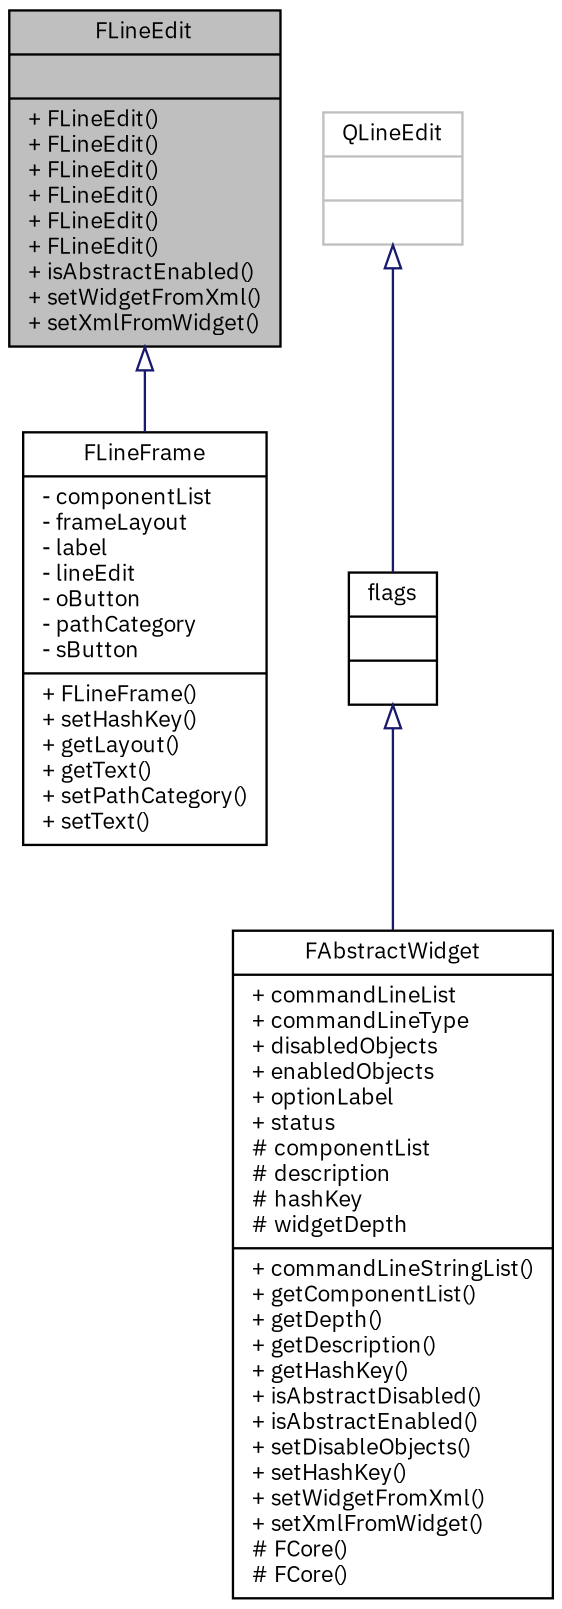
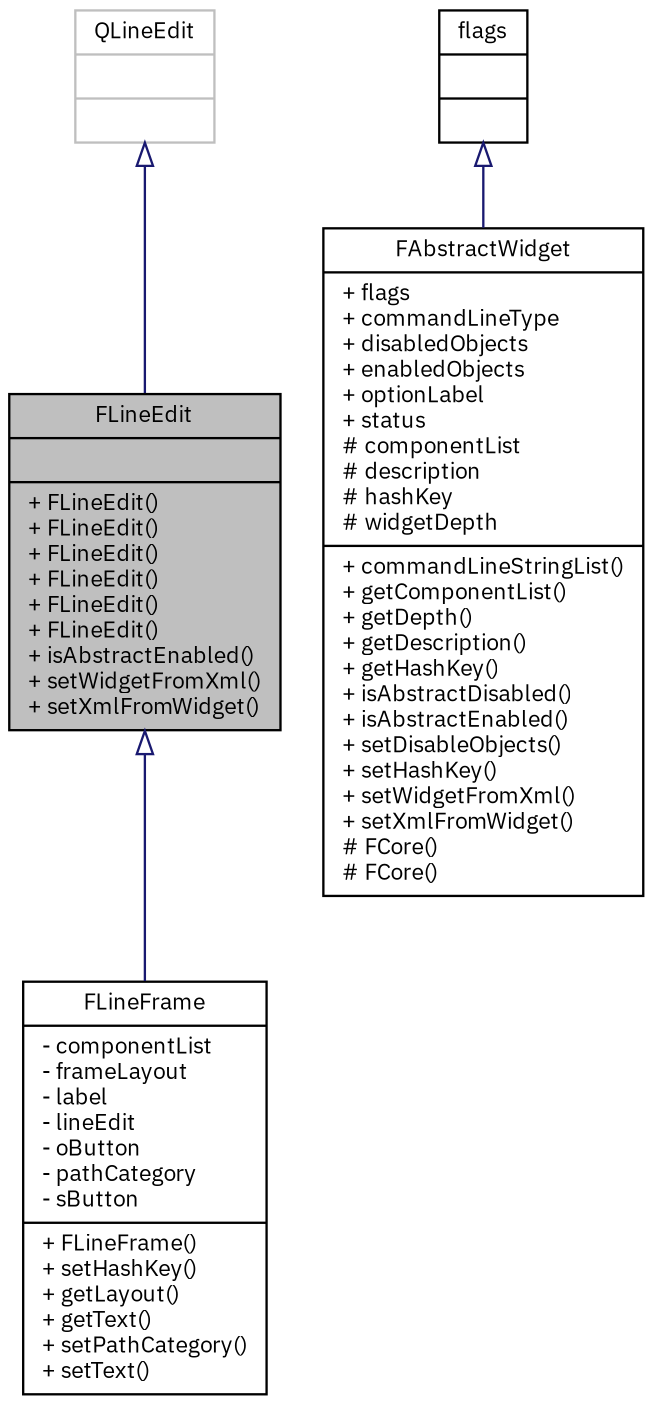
edge "flags" -> "QLineEdit": now "FLineEdit" -> "QLineEdit"
node "FAbstractWidget": text "+ commandLineList" -> "+ flags"
